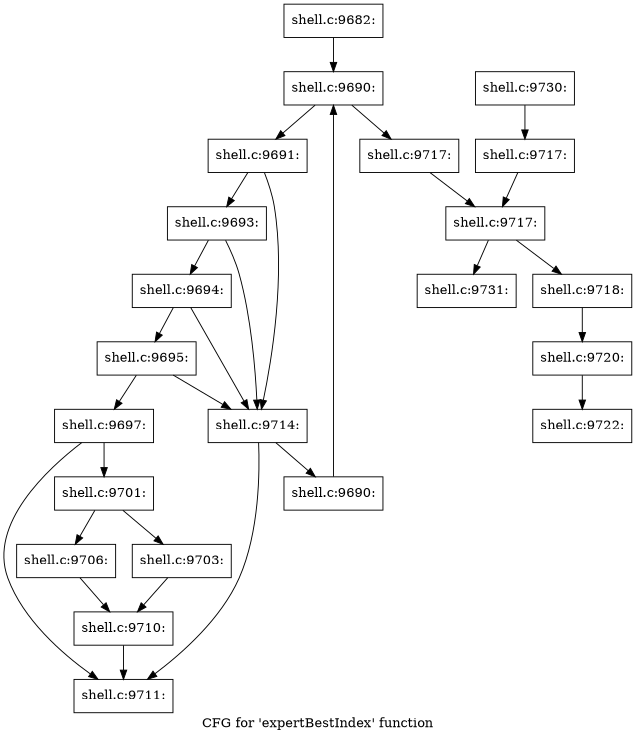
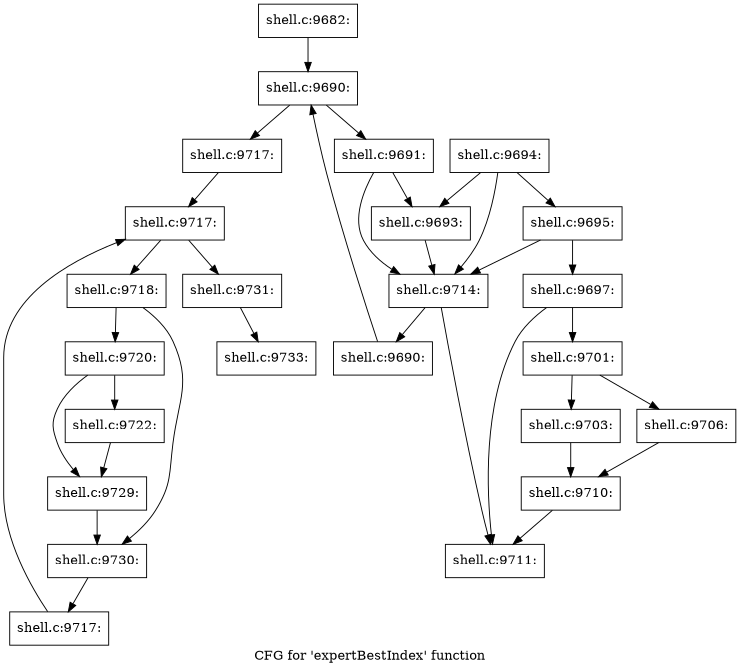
edge "shell.c:9693:" -> "shell.c:9694:": reversed
node "shell.c:9733:": added
edge "shell.c:9718:" -> "shell.c:9730:": added
node "shell.c:9729:": added
